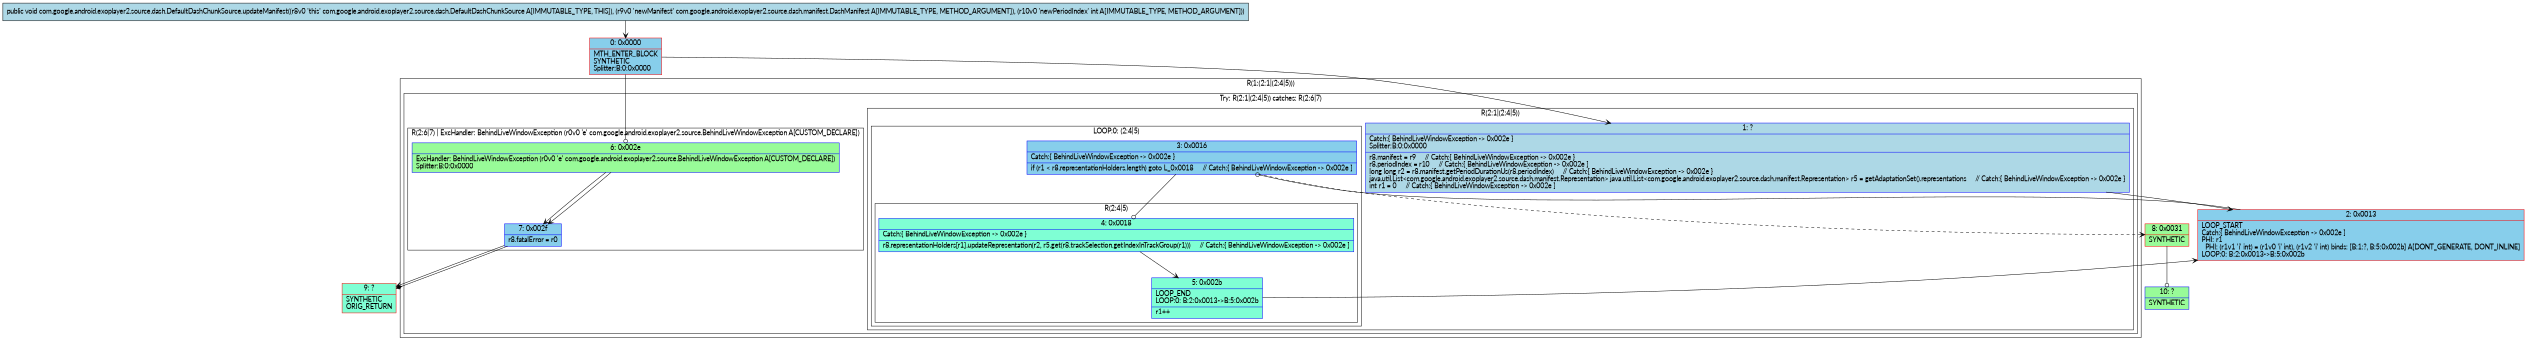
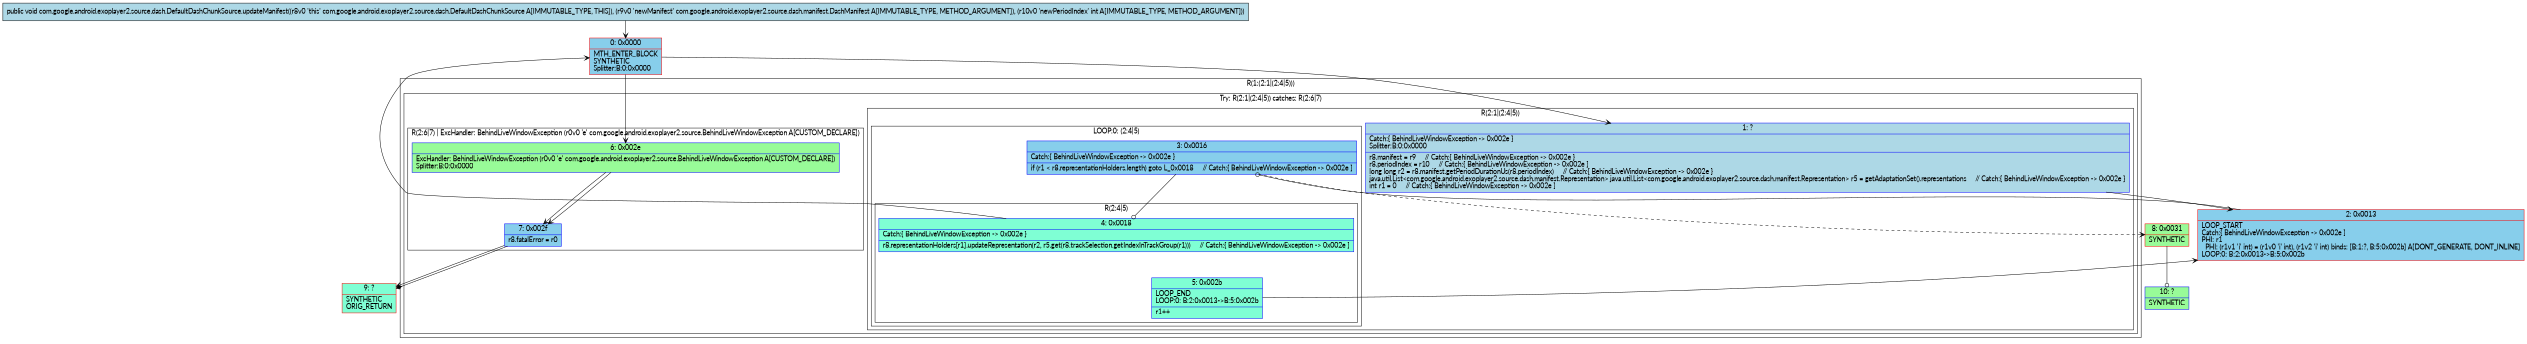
edge "0: 0x0000" -> "6: 0x002e": arrowhead odot -> vee
edge "4: 0x0018" -> "5: 0x002b": now "4: 0x0018" -> "0: 0x0000"
